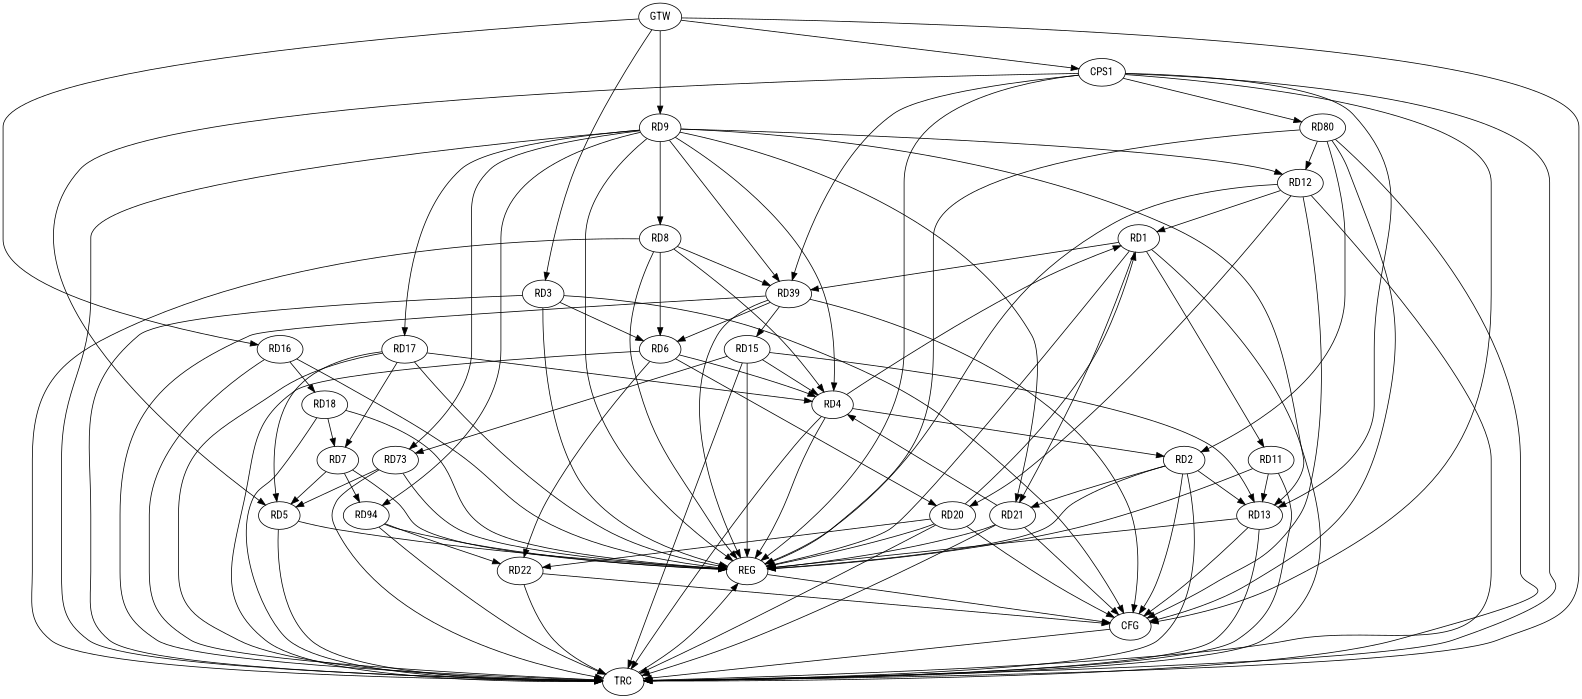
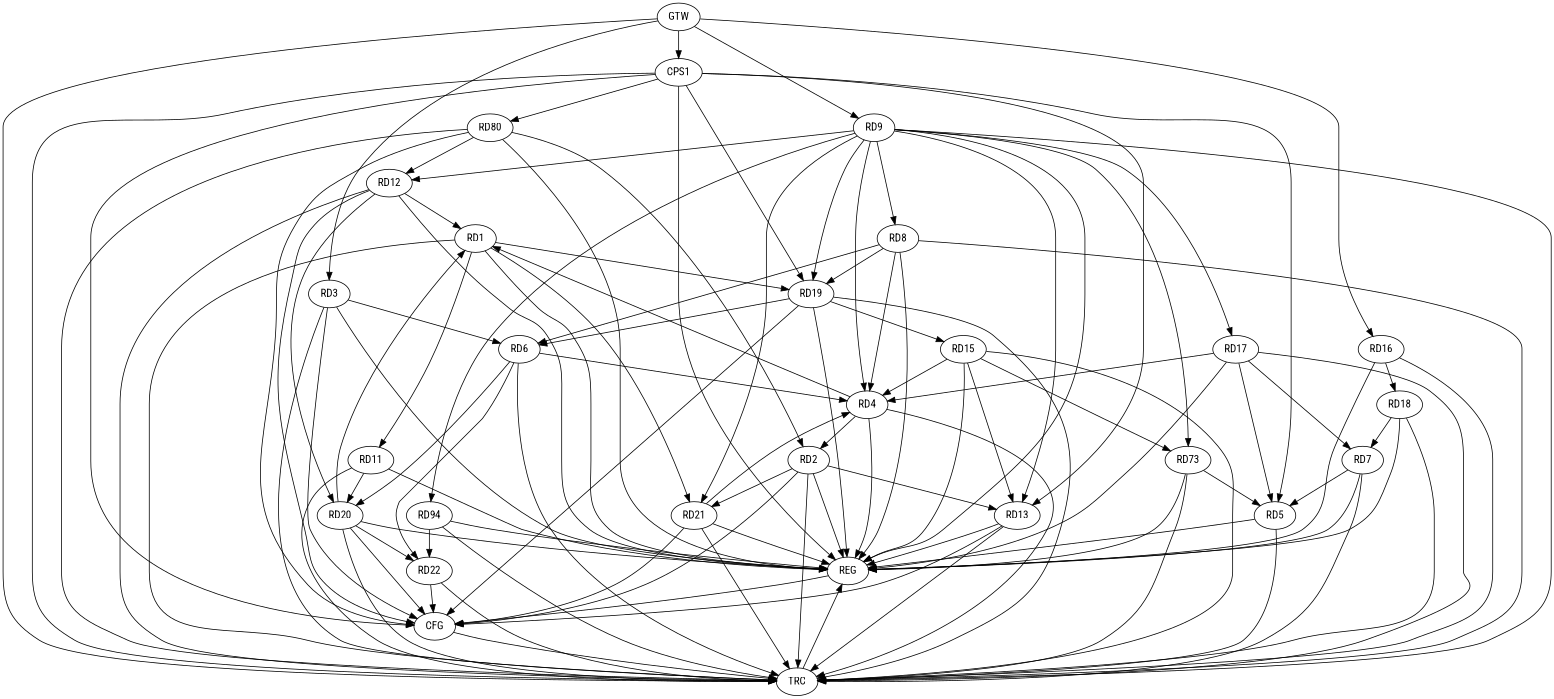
node "RD39": label "RD39" -> "RD19"
edge "RD7" -> "RD94": now "RD7" -> "TRC"
edge "RD11" -> "RD13": now "RD11" -> "RD20"
